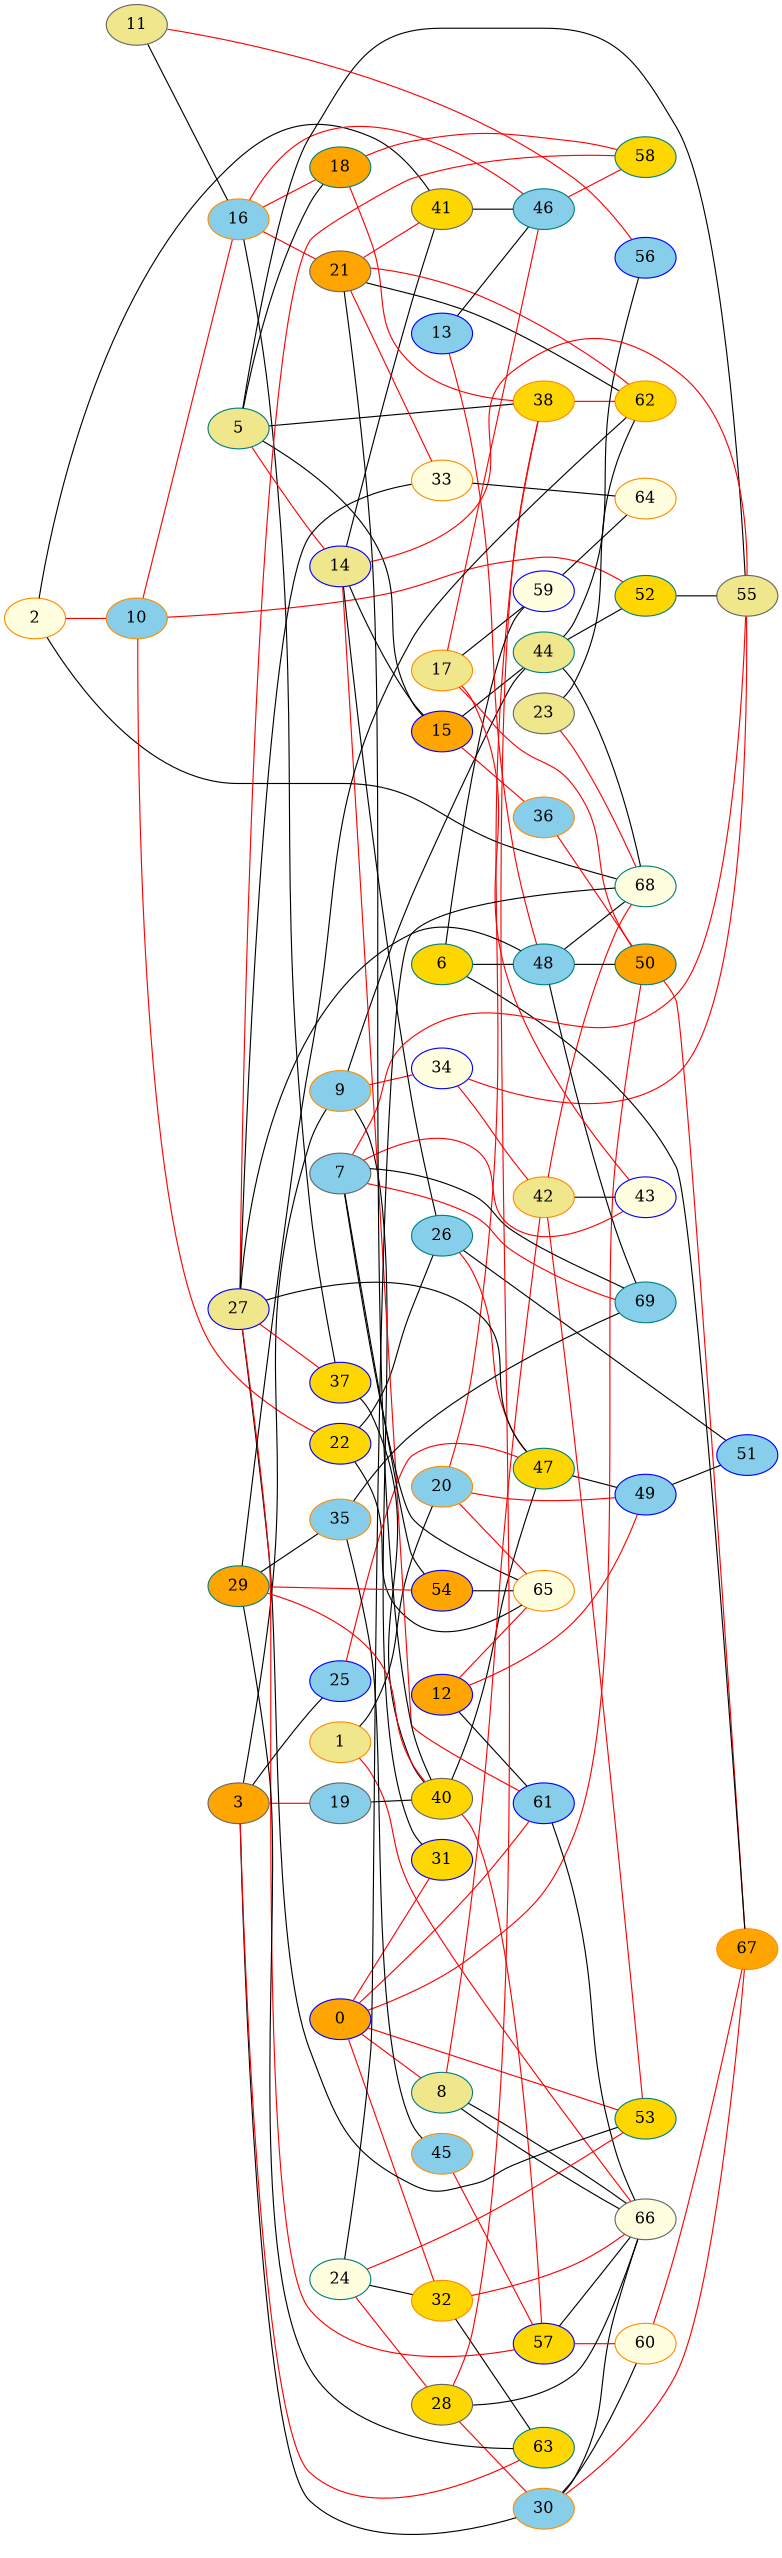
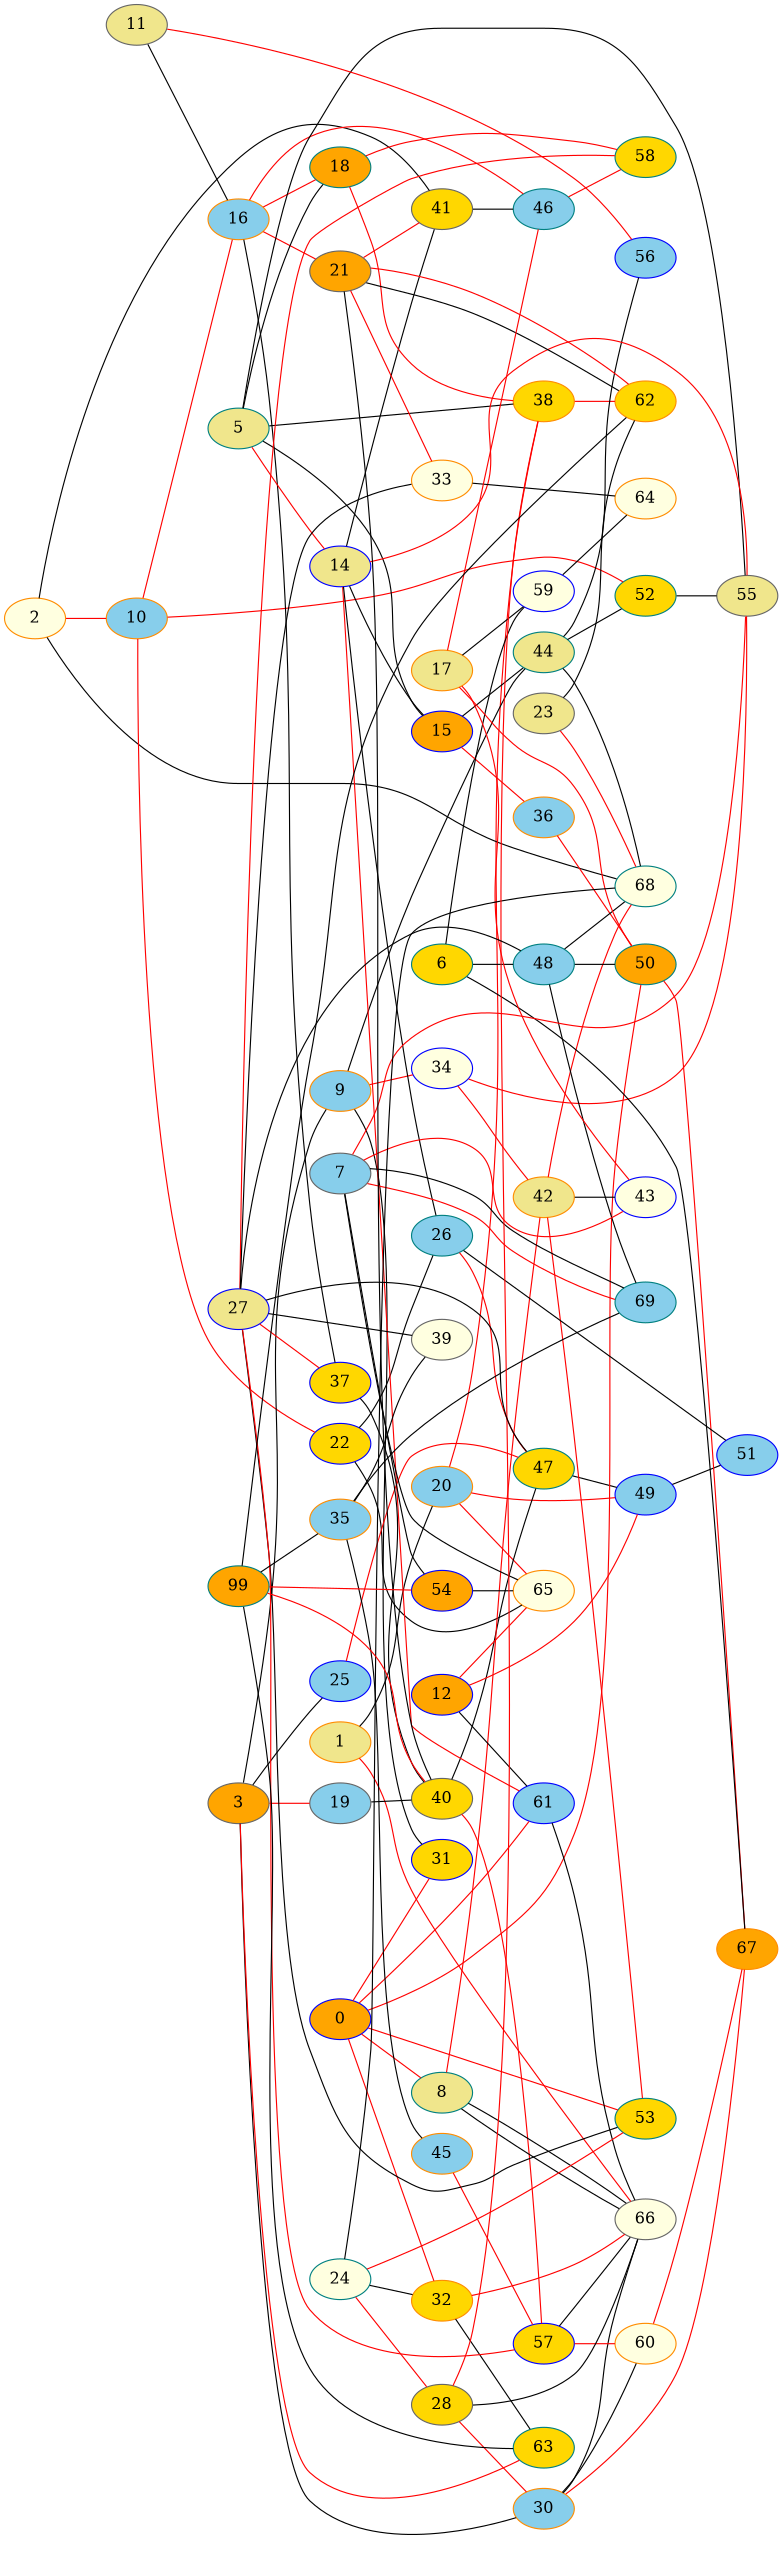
node "13": removed
node "39": added
node "29": label "29" -> "99"
